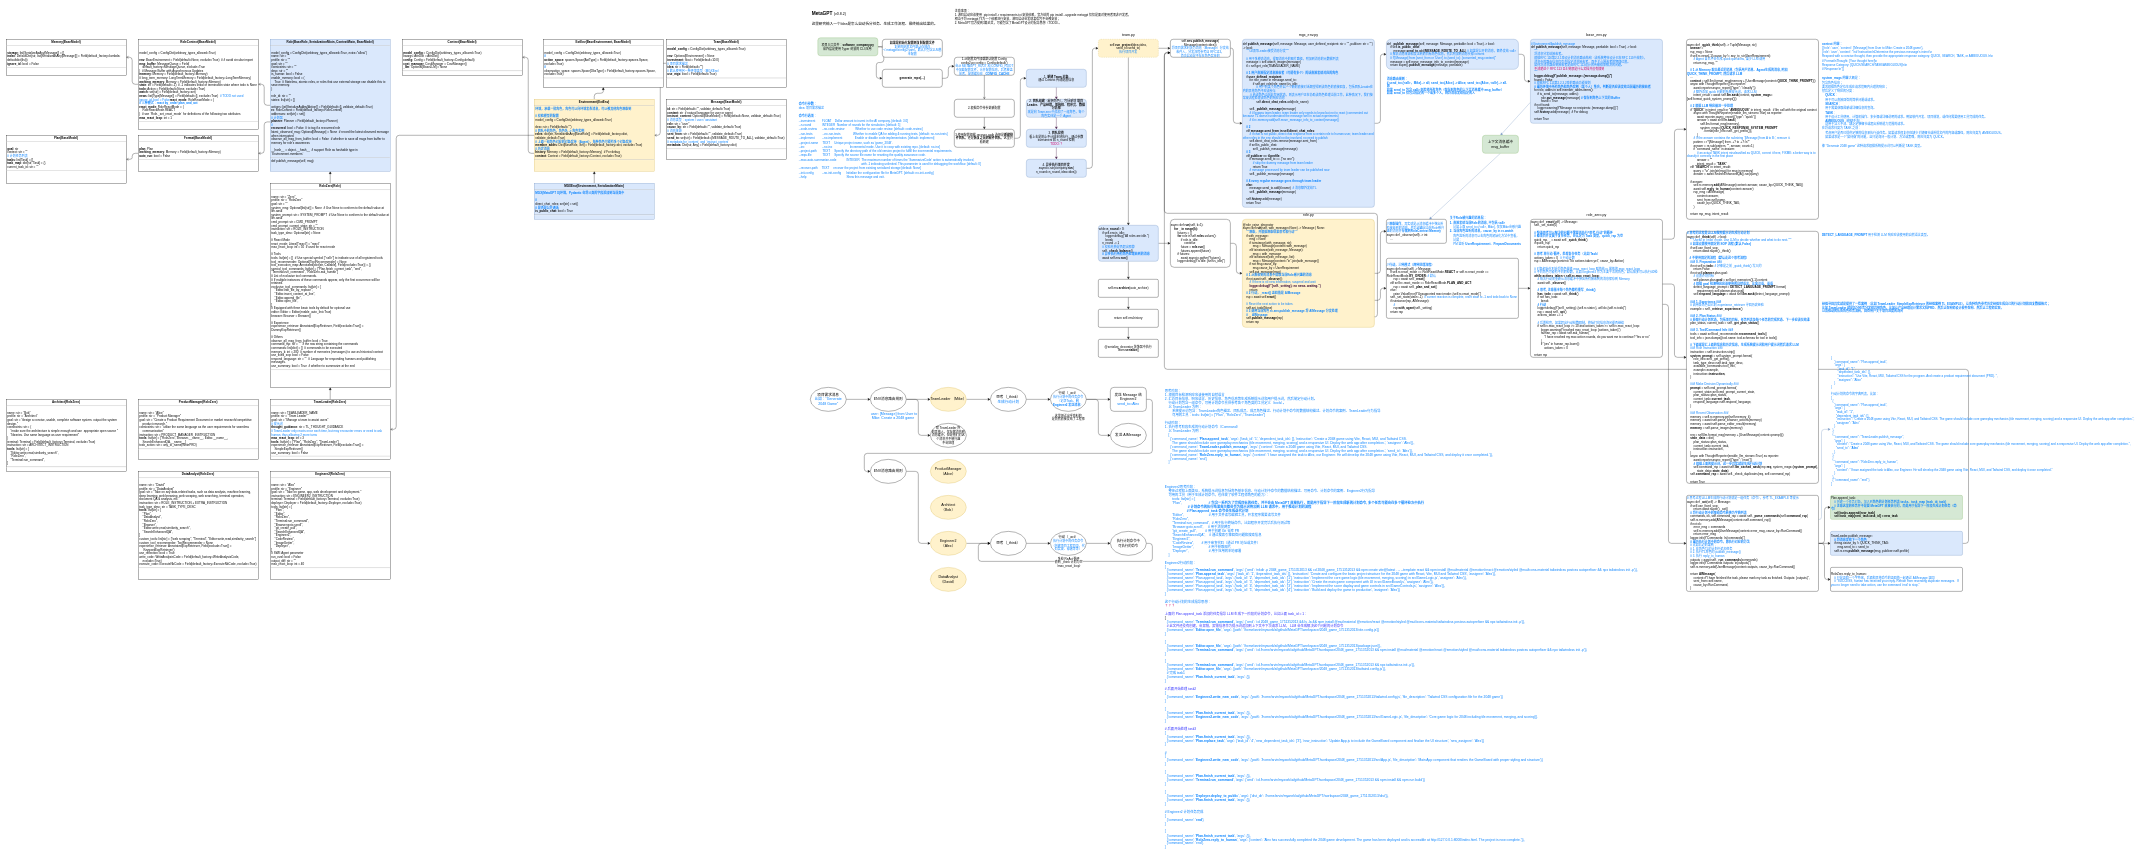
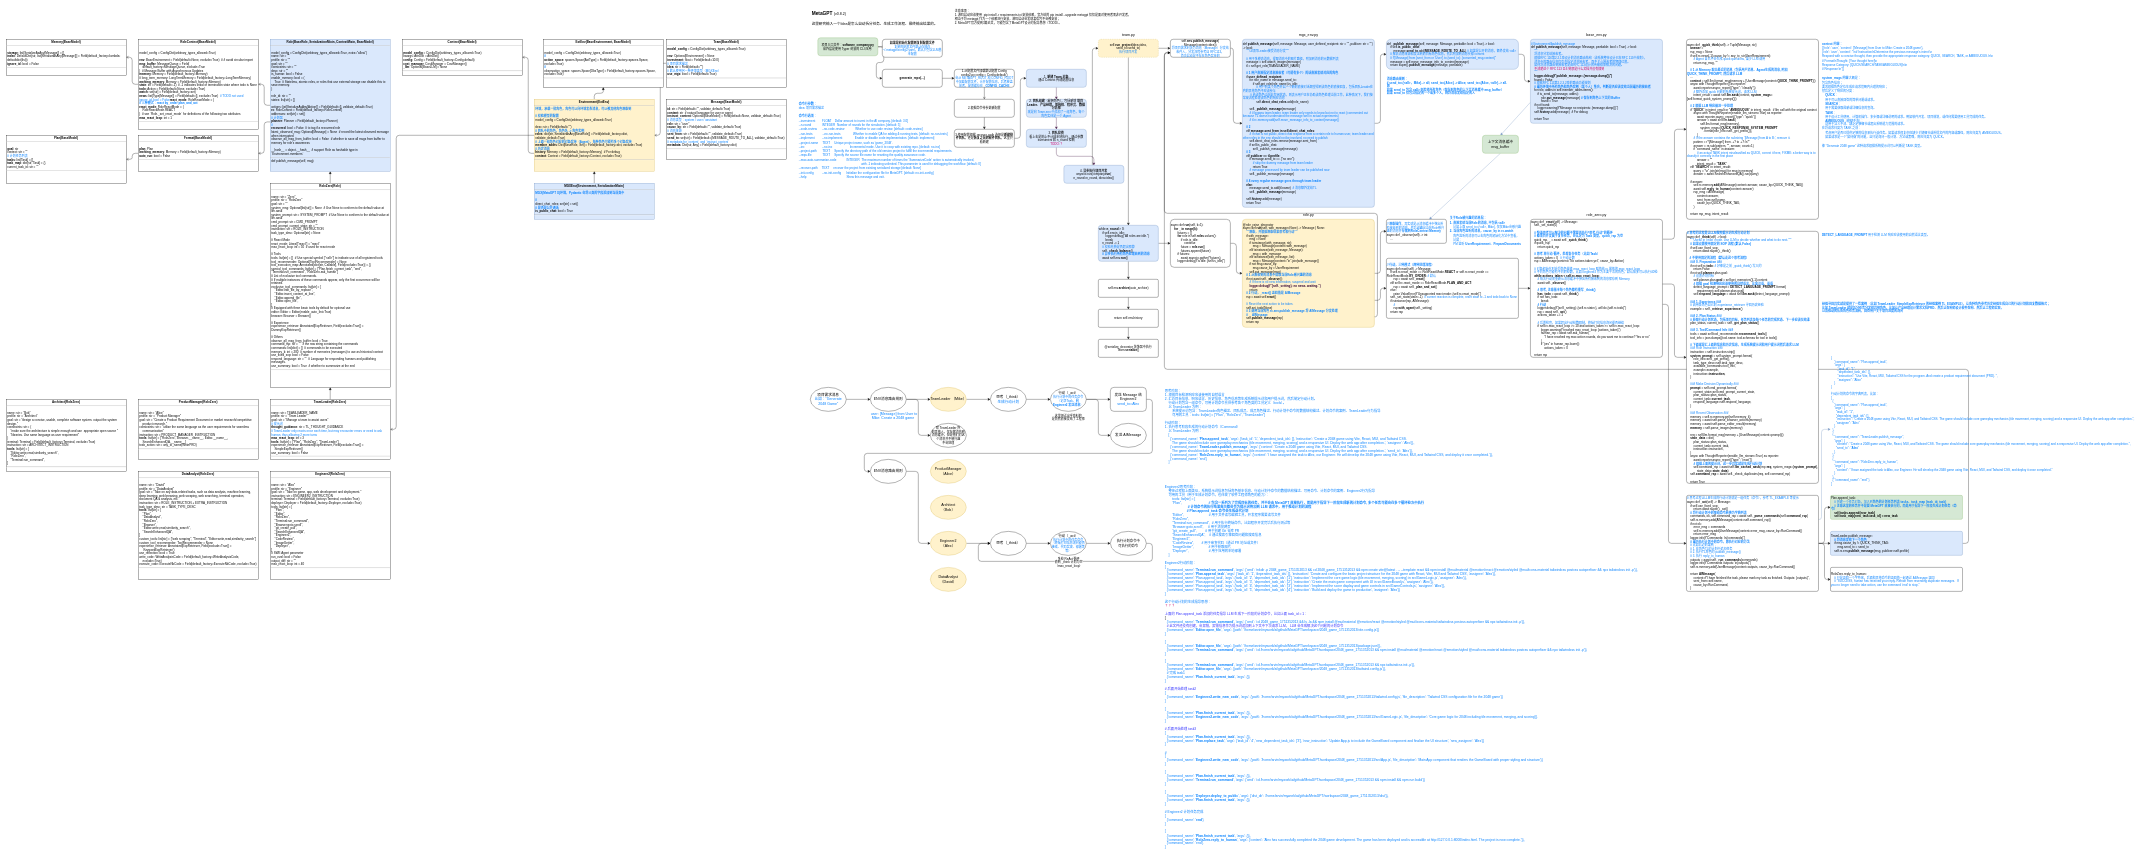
node "1.从配置文件加载默认配置 Config config2.py config = Config.default() 会从 METAGPT_ROOT 和 CONFIG_ROOT 中加载配置文件，合并配置信息，后者覆盖前者，配置缓存在 _CONFIG_CACHE": moved (984, 66) -> (984, 78)
node "4. 异步执行项目开发 asyncio.run(company.run( n_round=n_round, idea=idea))": moved (1056, 168) -> (1094, 174)
node "行动（_act）执行计划中的任务命令（创建项目工程目录、代码实现、部署等等）": label "行动（_act）执行计划中的任务命令（创建项目工程目录、代码实现、部署等等）" -> "行动（_act）执行计划中的任务命令（终端打印信息询问能否继续、代码实现、部署等等）"
